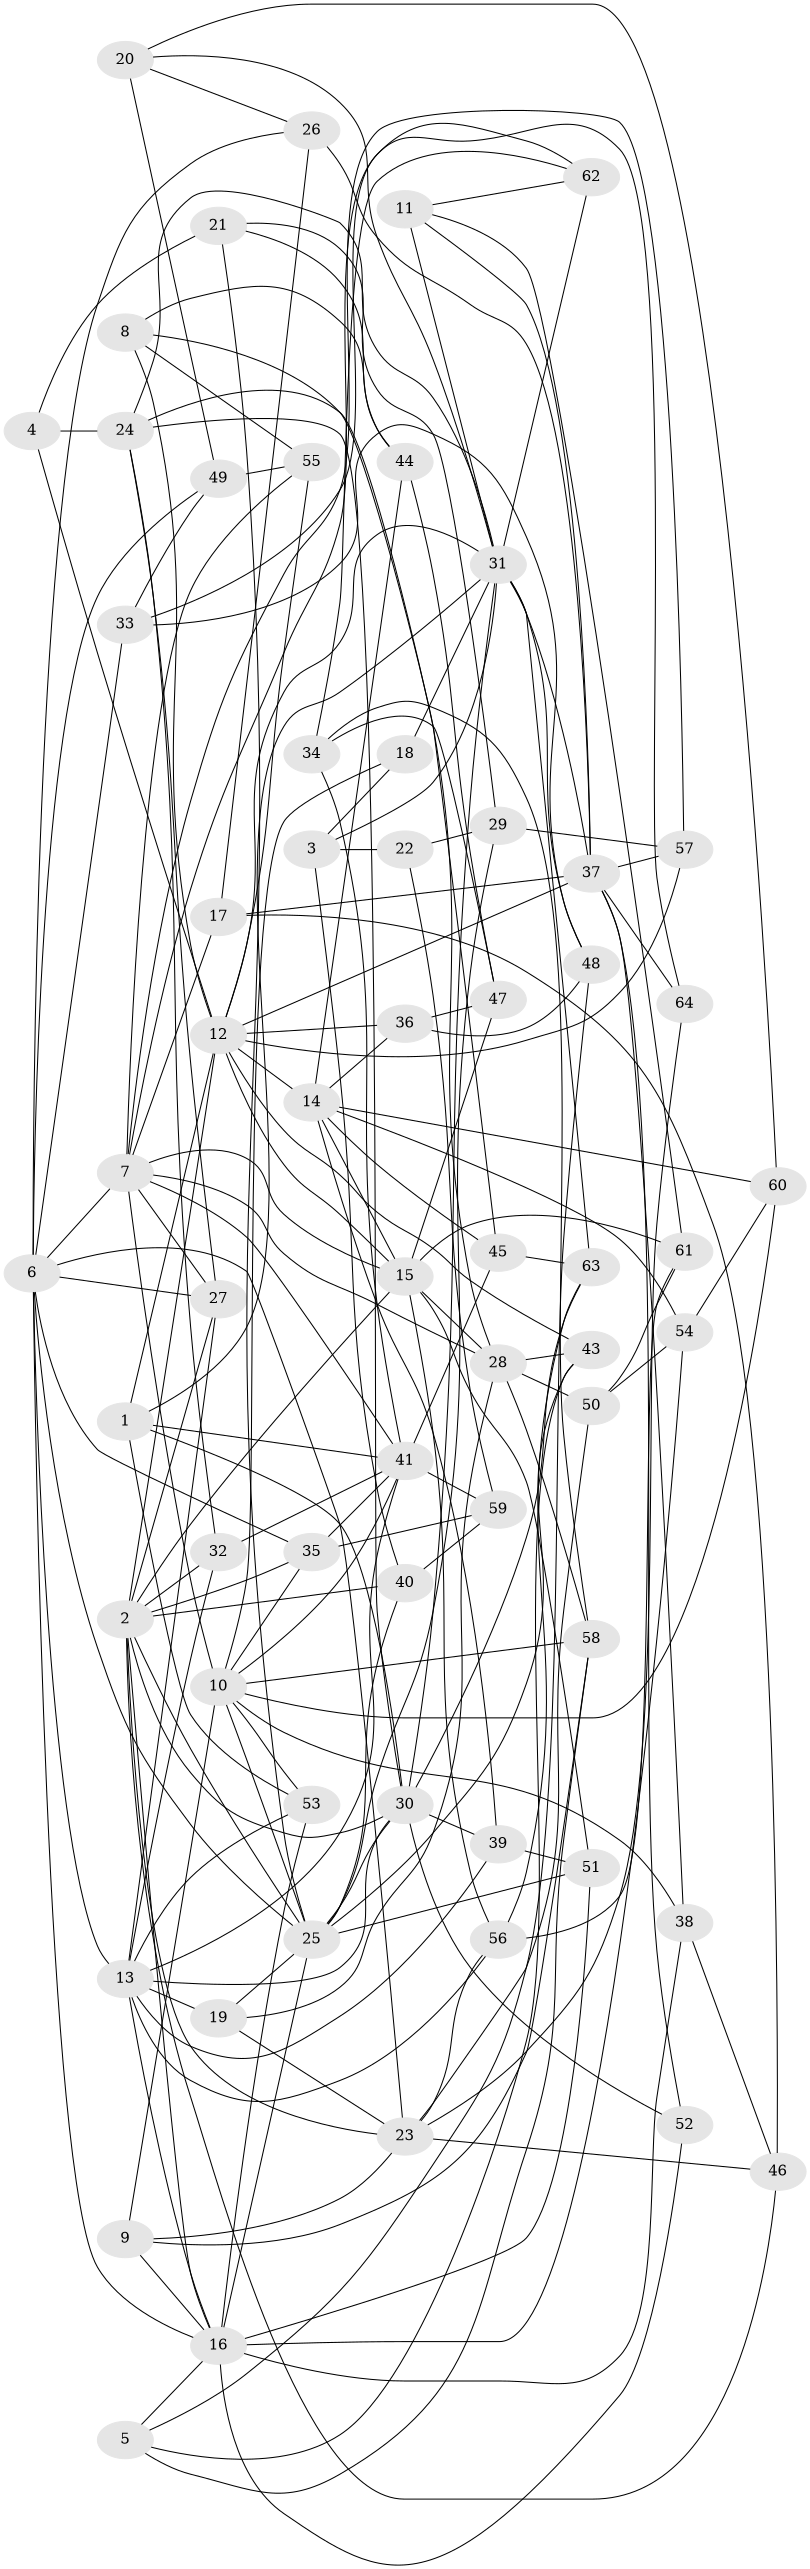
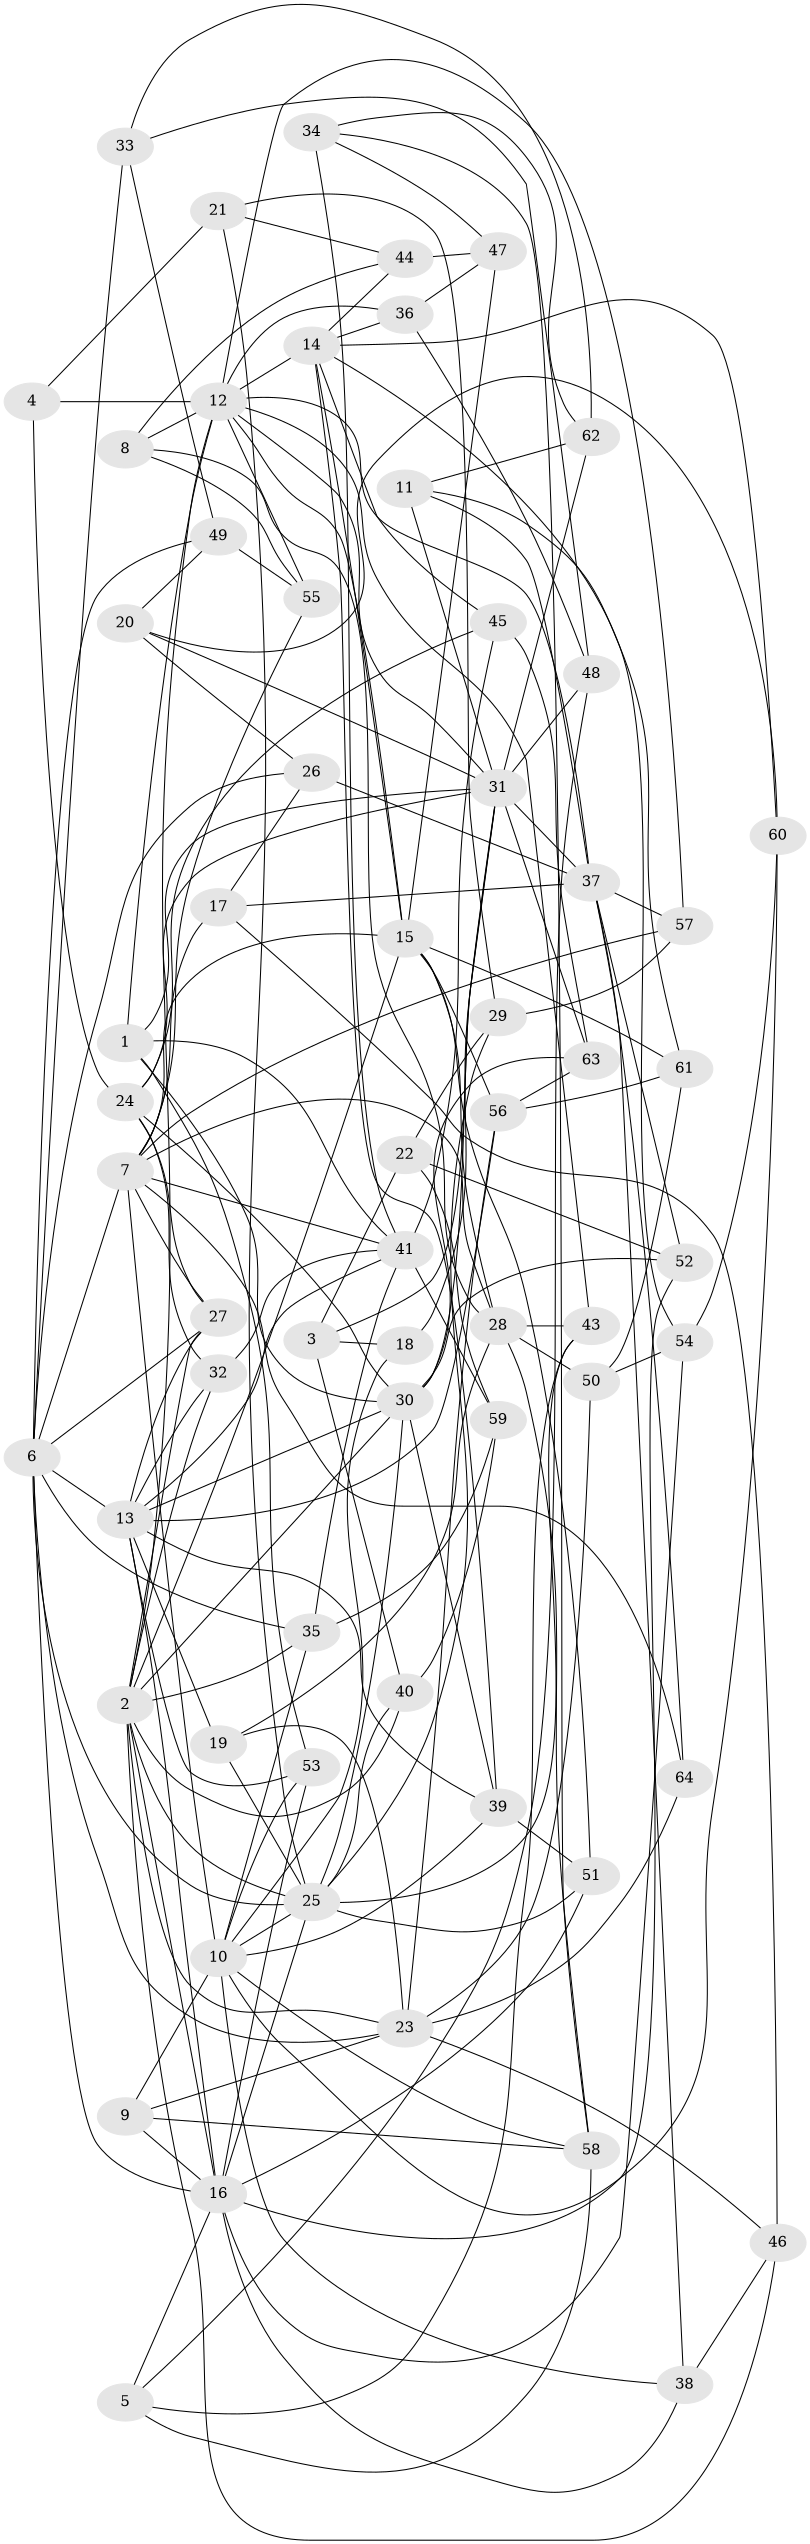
edge "22" -- "52": added
edge "41" -- "10": now "39" -- "10"
